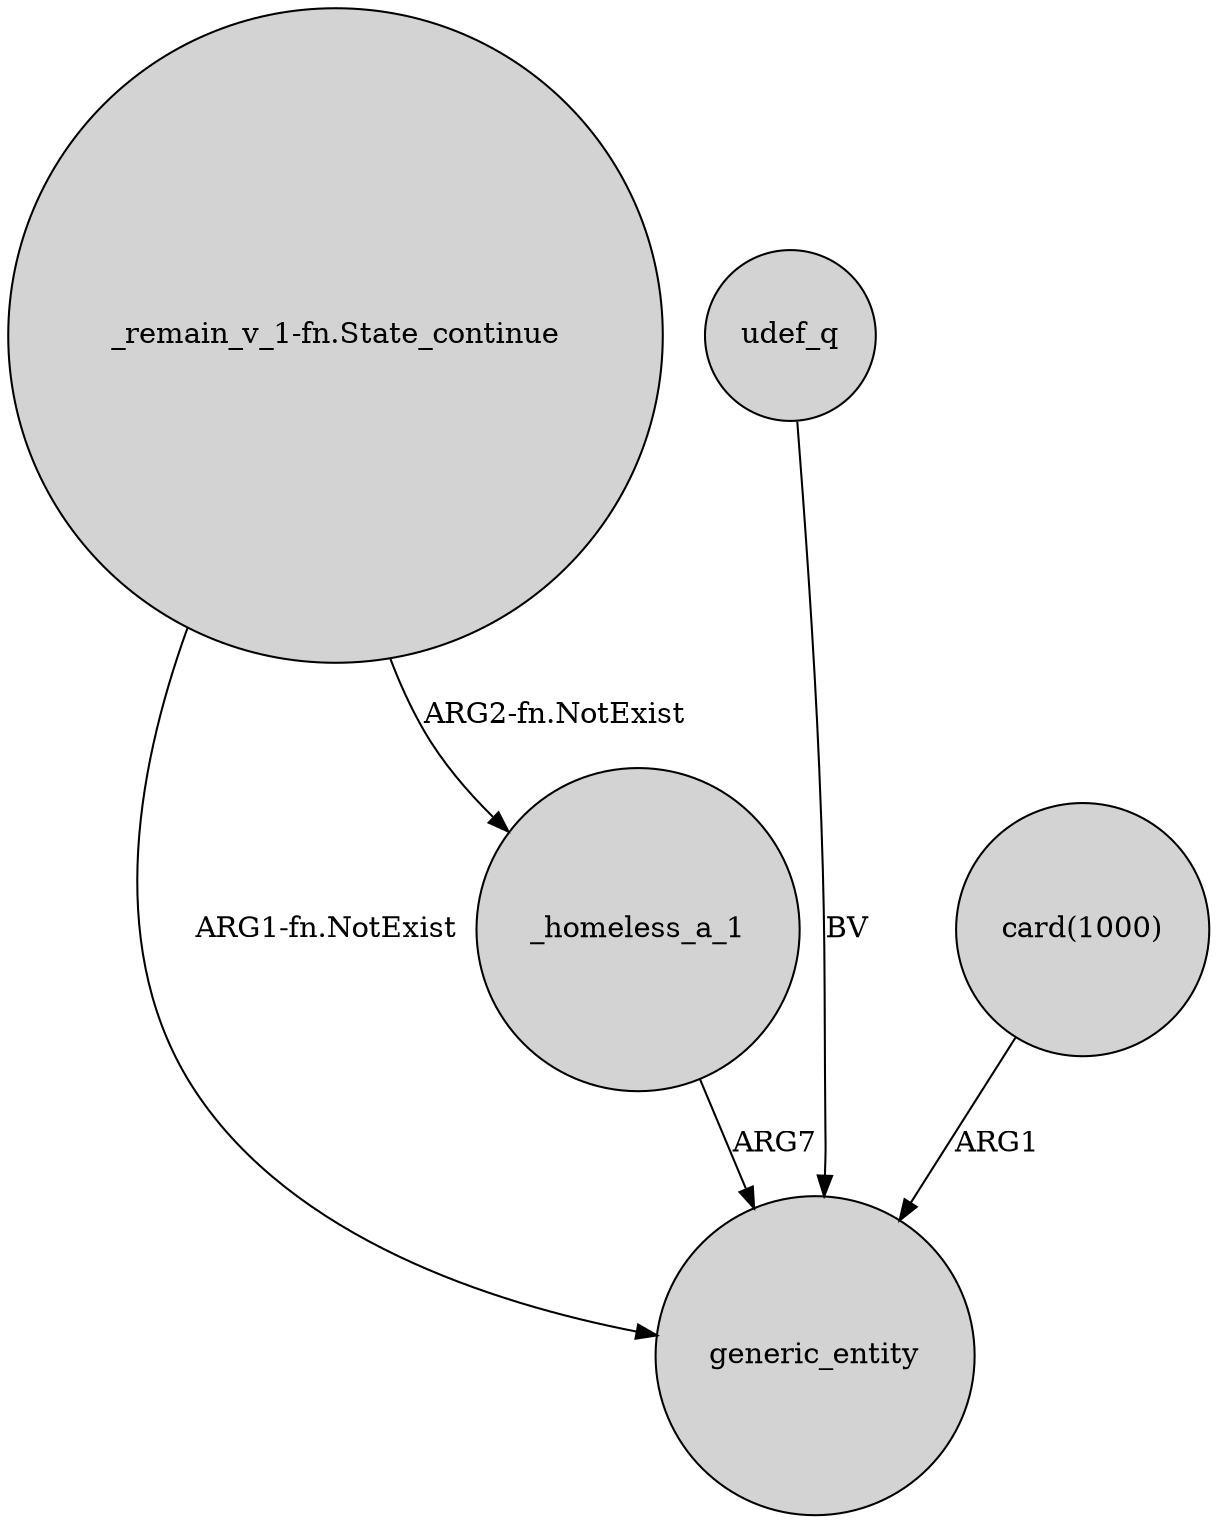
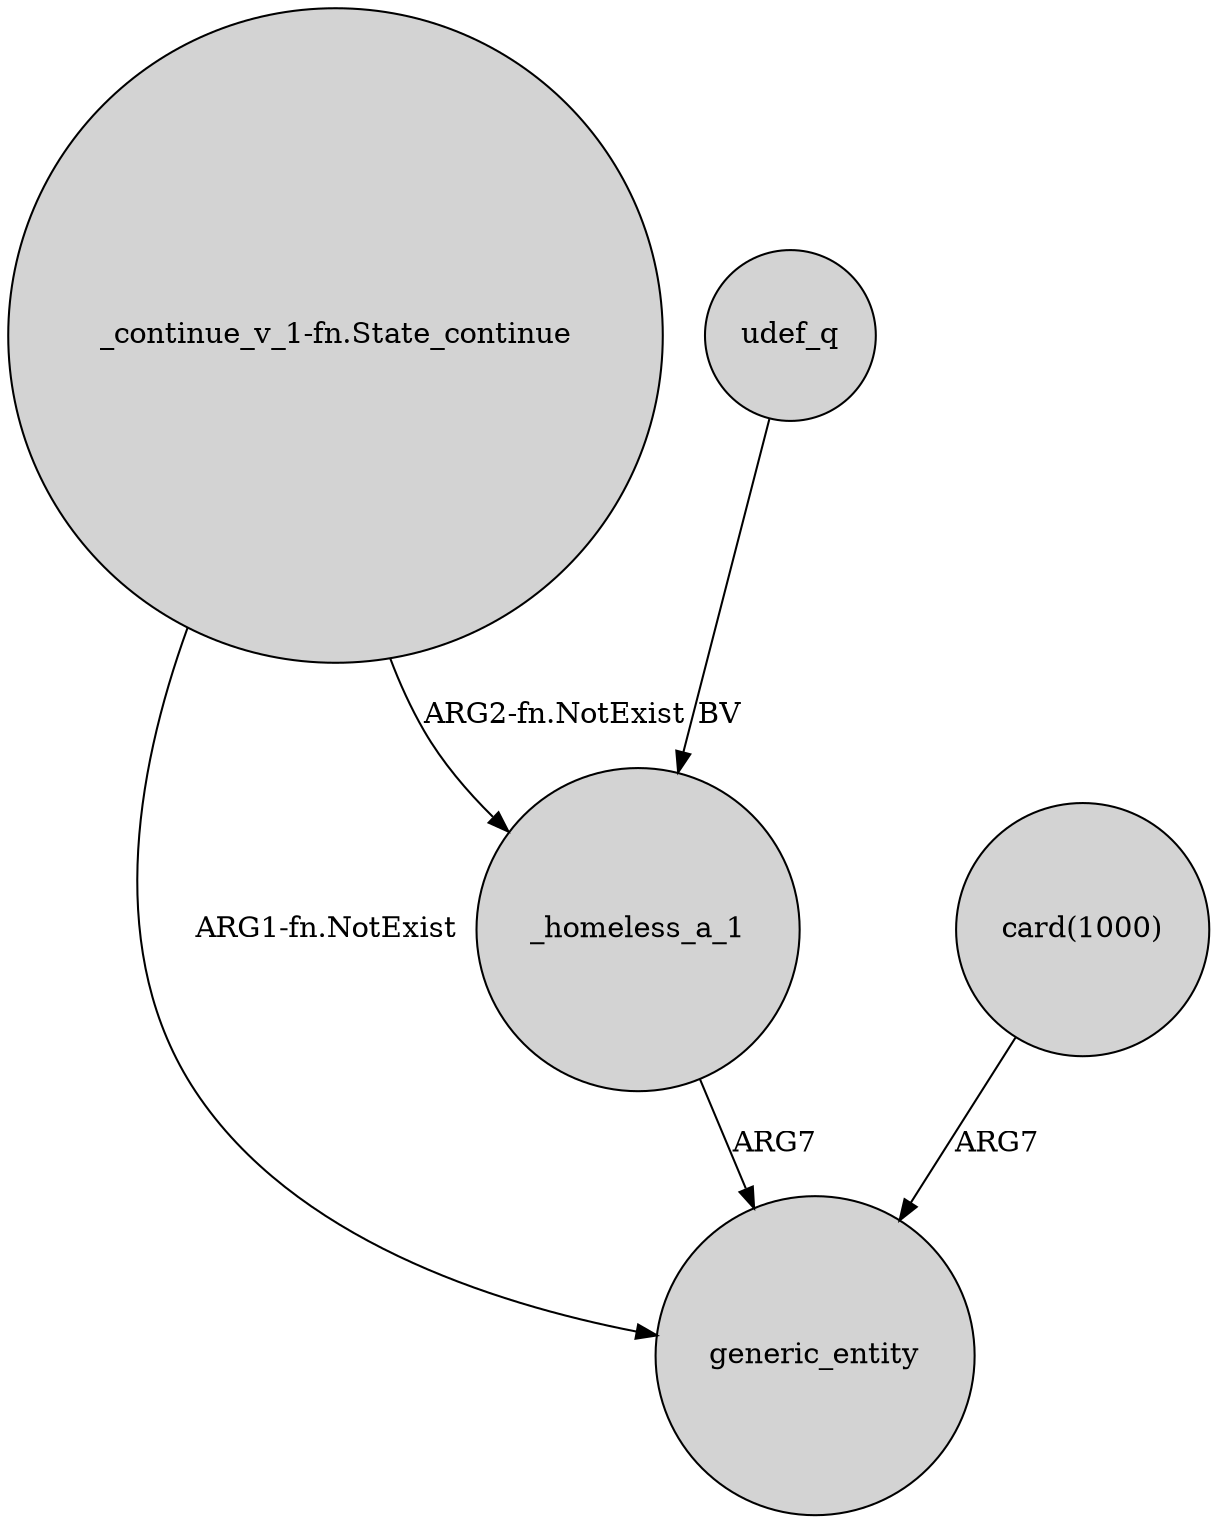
node "_remain_v_1-fn.State_continue": label "_remain_v_1-fn.State_continue" -> "_continue_v_1-fn.State_continue"
edge "udef_q" -> "generic_entity": now "udef_q" -> "_homeless_a_1"
edge "card(1000)" -> "generic_entity": label "ARG1" -> "ARG7"
